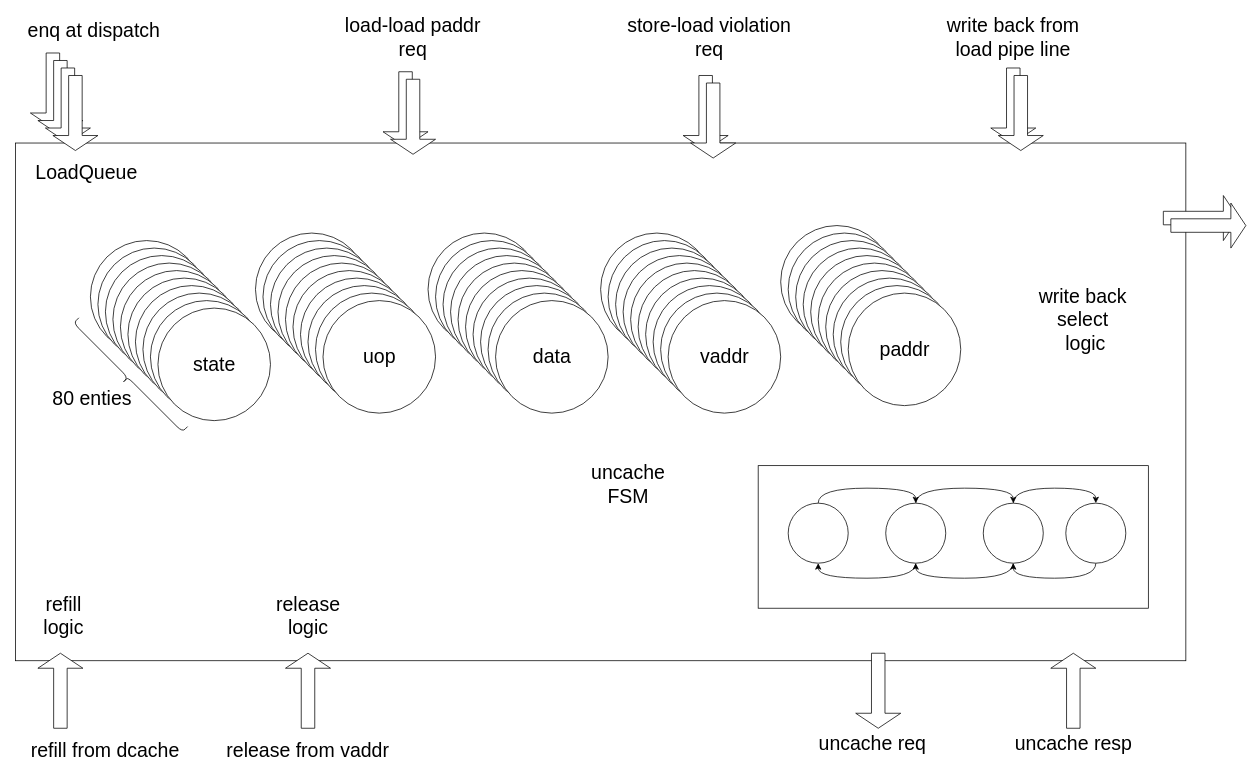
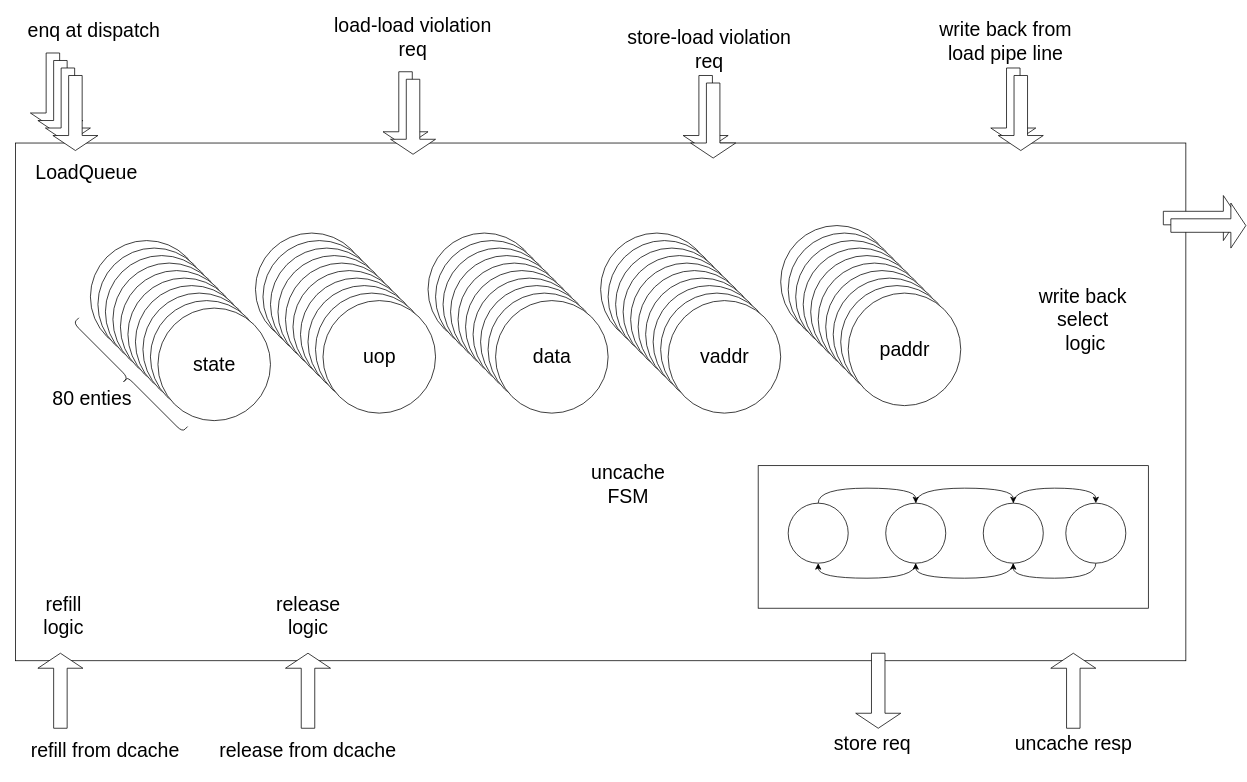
node "load-load paddr req": label "load-load paddr req" -> "load-load violation req"
node "store-load violation req": moved (709, 38) -> (709, 49)
node "write back from load pipe line": moved (1013, 38) -> (1005, 42)
node "uncache req": label "uncache req" -> "store req"
node "release from vaddr": label "release from vaddr" -> "release from dcache"
